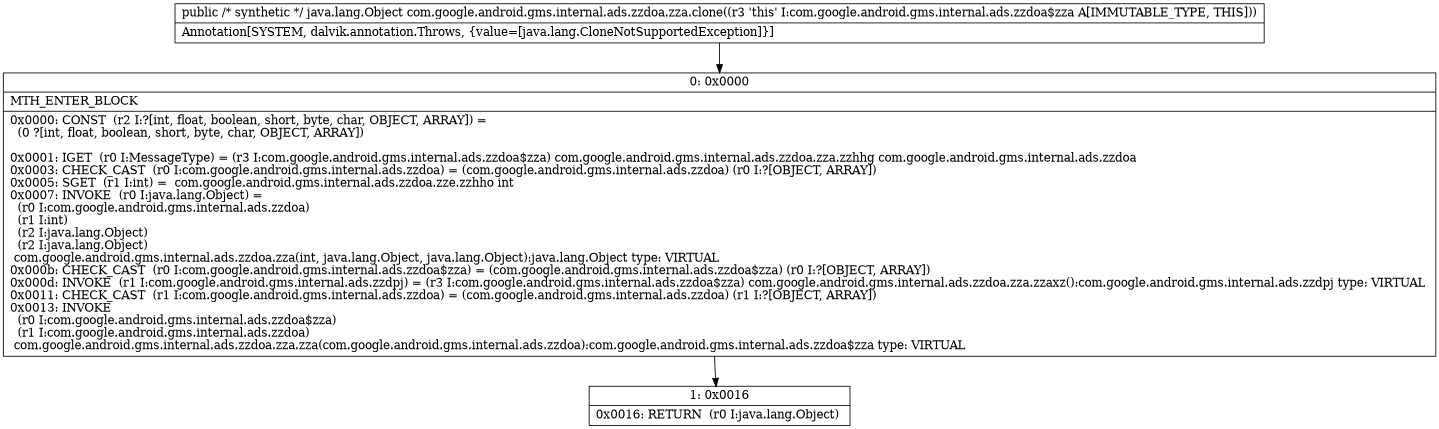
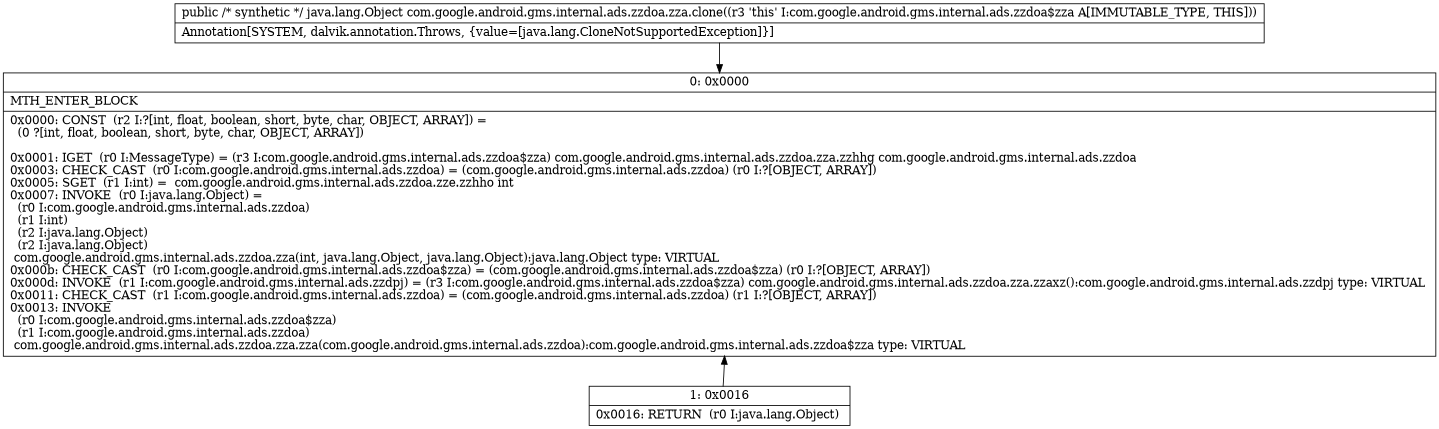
edge "0: 0x0000" -> "1: 0x0016": reversed
